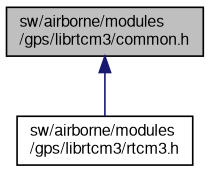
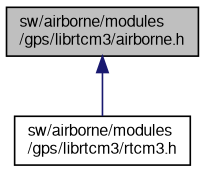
node "sw/airborne/modules /gps/librtcm3/common.h": label "sw/airborne/modules /gps/librtcm3/common.h" -> "sw/airborne/modules /gps/librtcm3/airborne.h"
